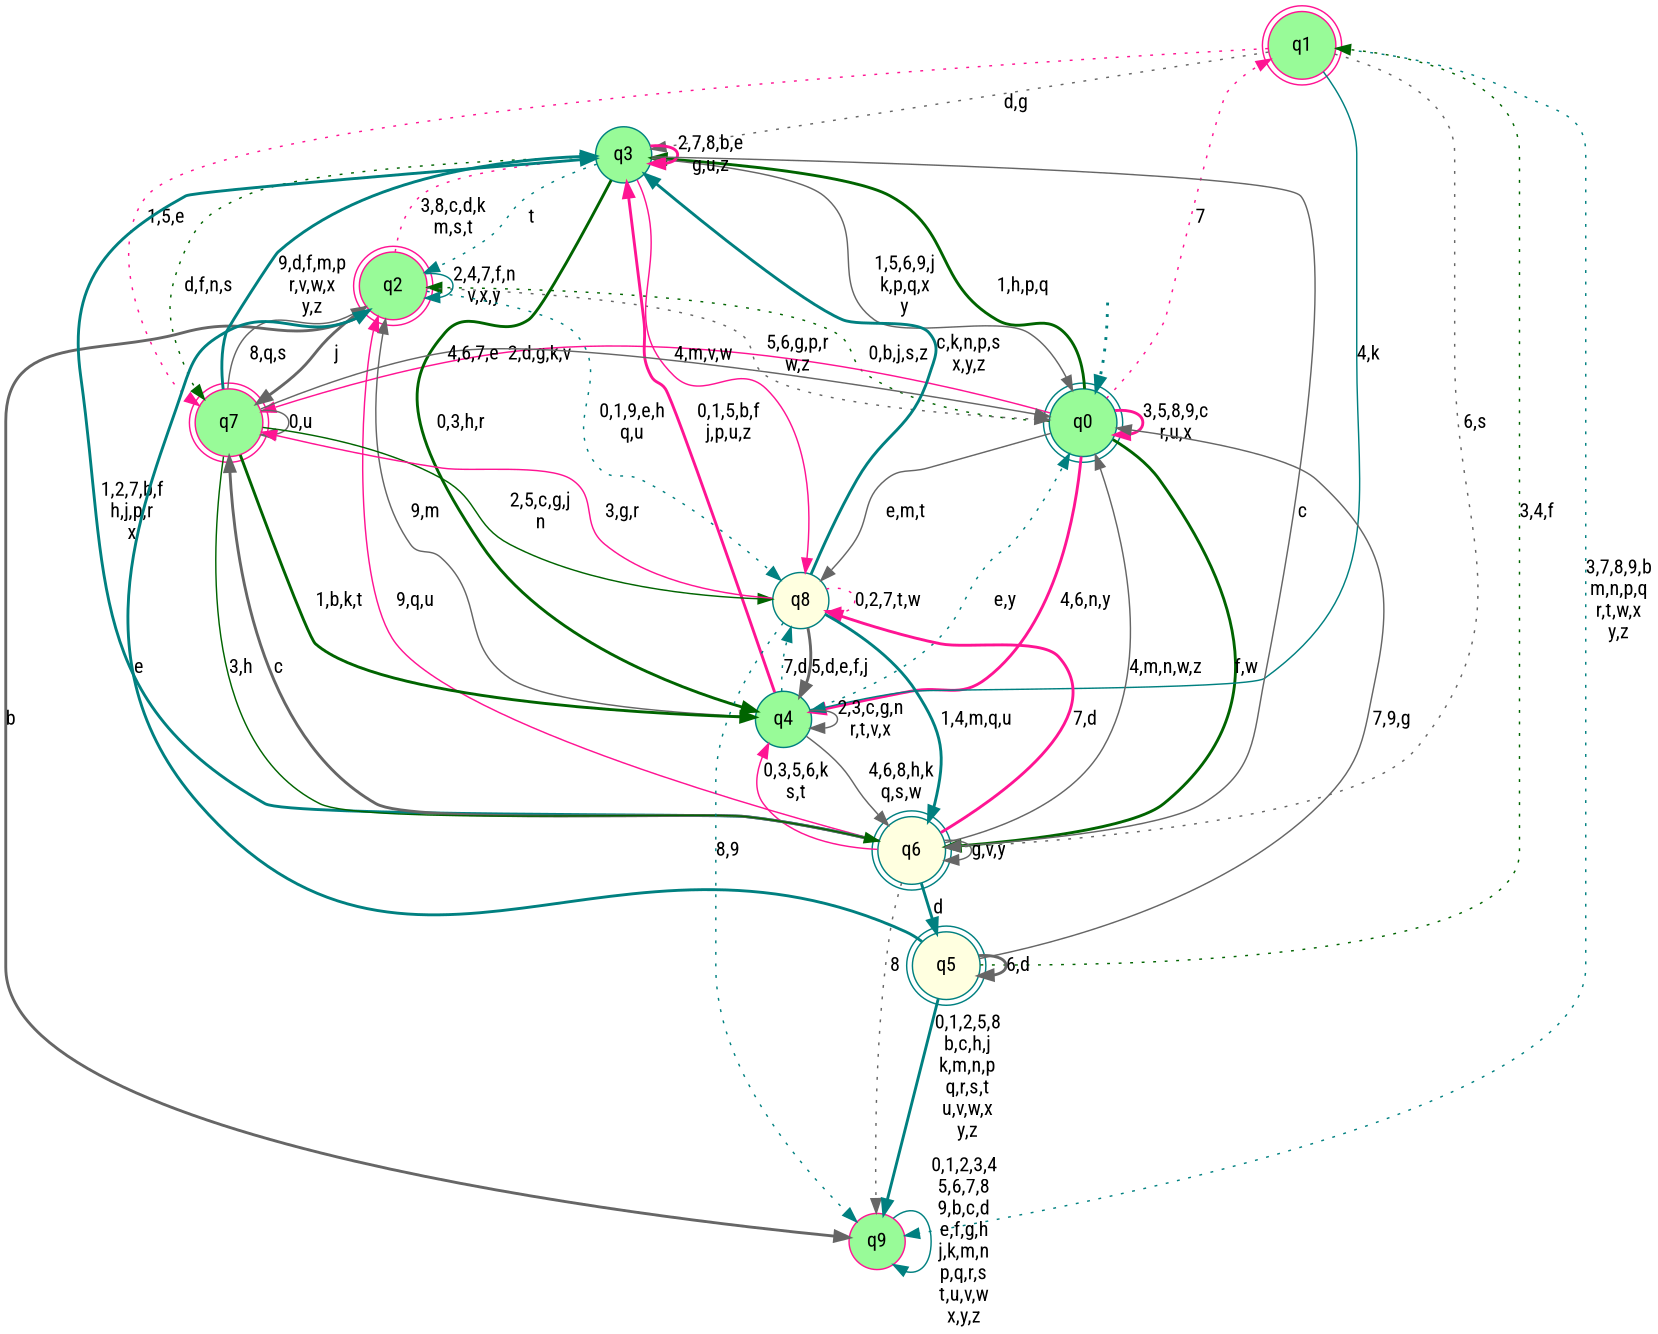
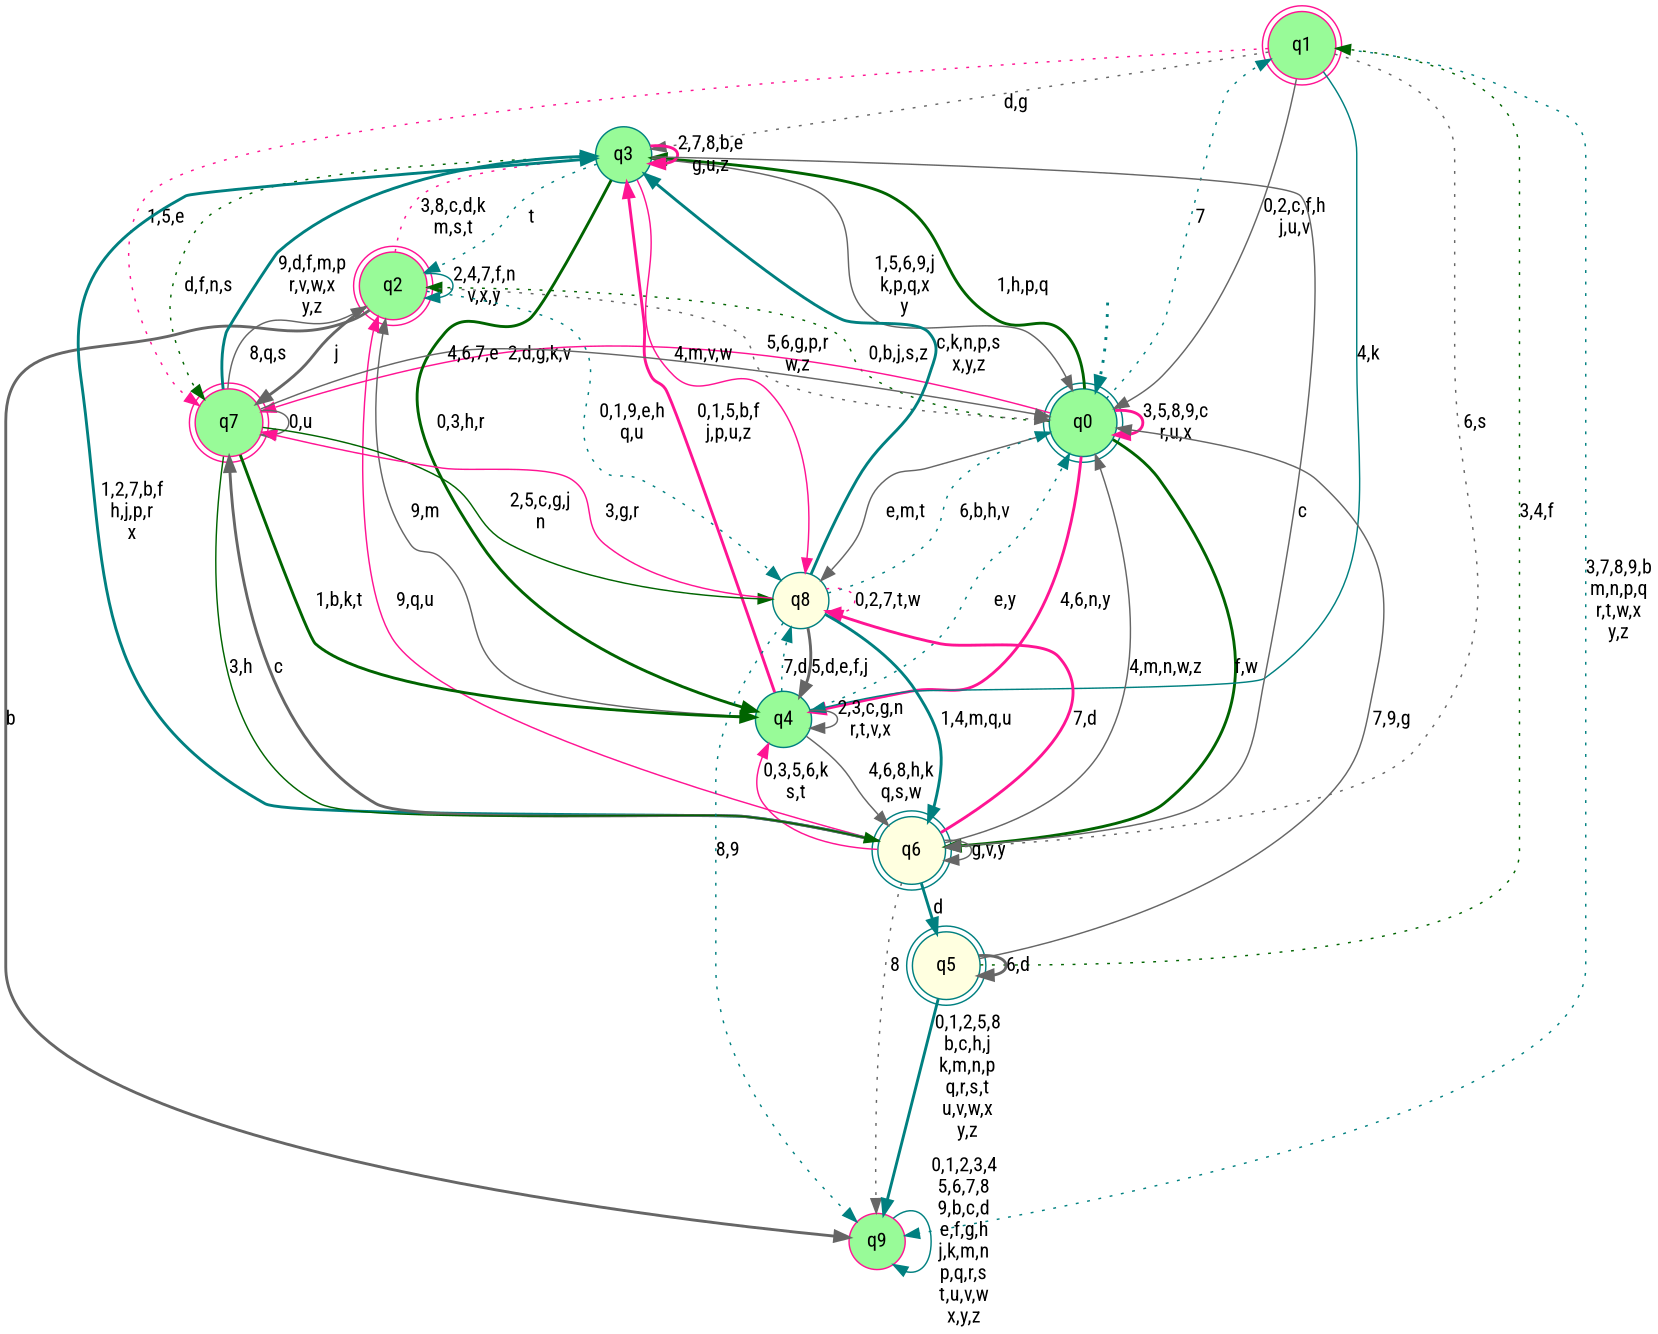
edge "q0" -> "q1": color deeppink -> teal
edge "q1" -> "q0": added, label "0,2,c,f,h j,u,v"
edge "q8" -> "q0": added, label "6,b,h,v"
edge "q5" -> "q2": removed, label "e"
